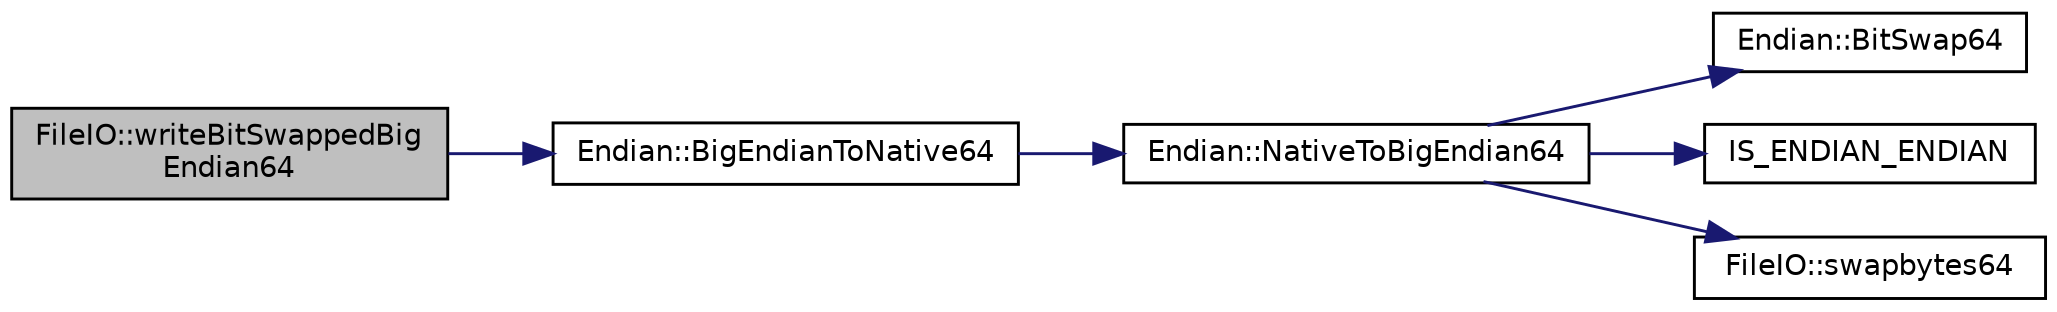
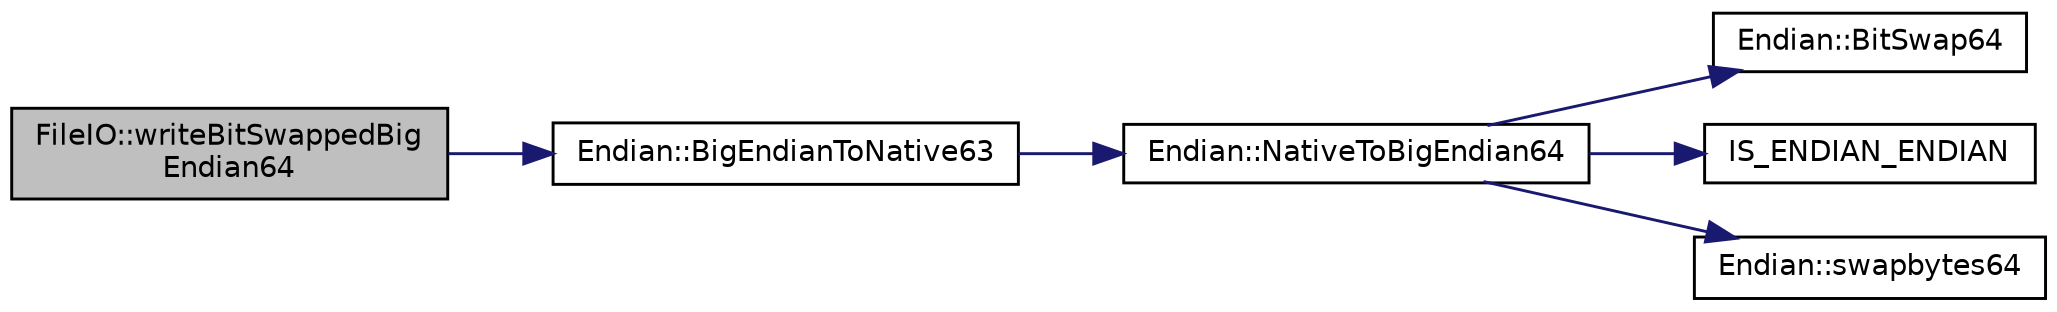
node "Endian::BigEndianToNative64": label "Endian::BigEndianToNative64" -> "Endian::BigEndianToNative63"
node "FileIO::swapbytes64": label "FileIO::swapbytes64" -> "Endian::swapbytes64"
